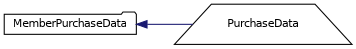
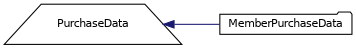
edge "PurchaseData" -> "MemberPurchaseData": reversed
